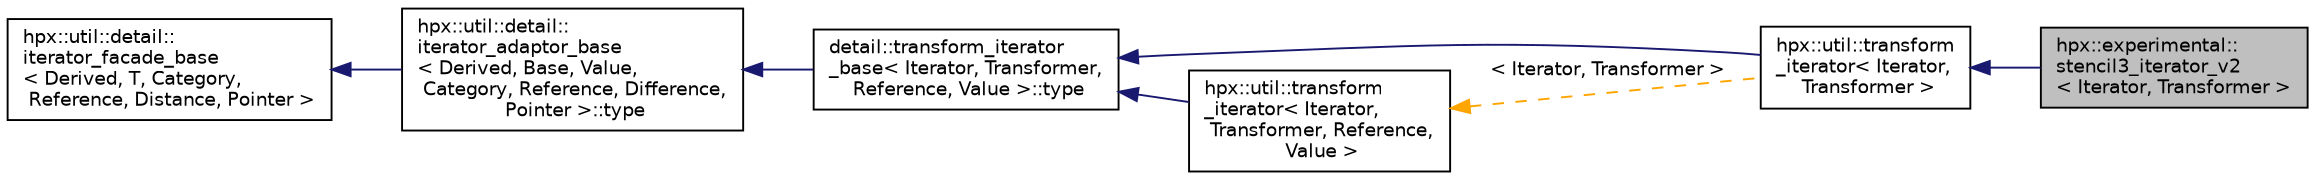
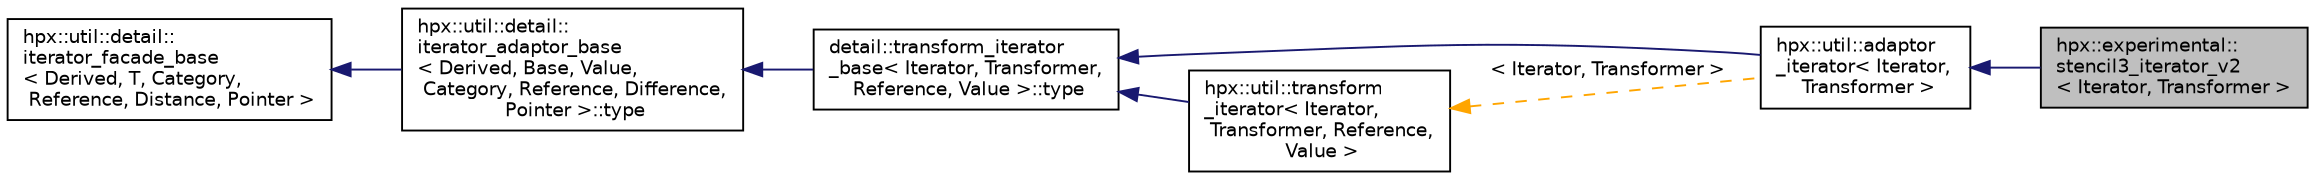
node "hpx::util::transform _iterator< Iterator, Transformer >": label "hpx::util::transform _iterator< Iterator, Transformer >" -> "hpx::util::adaptor _iterator< Iterator, Transformer >"
